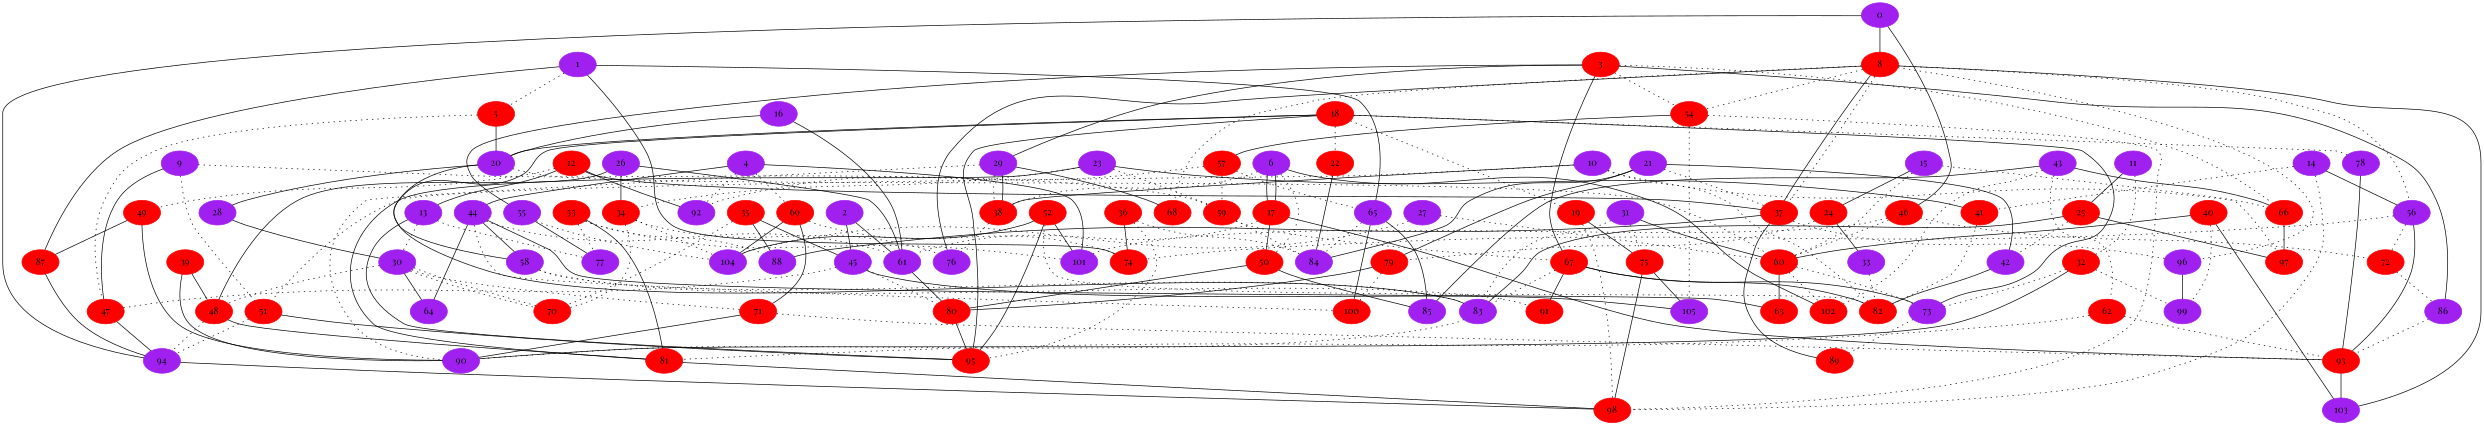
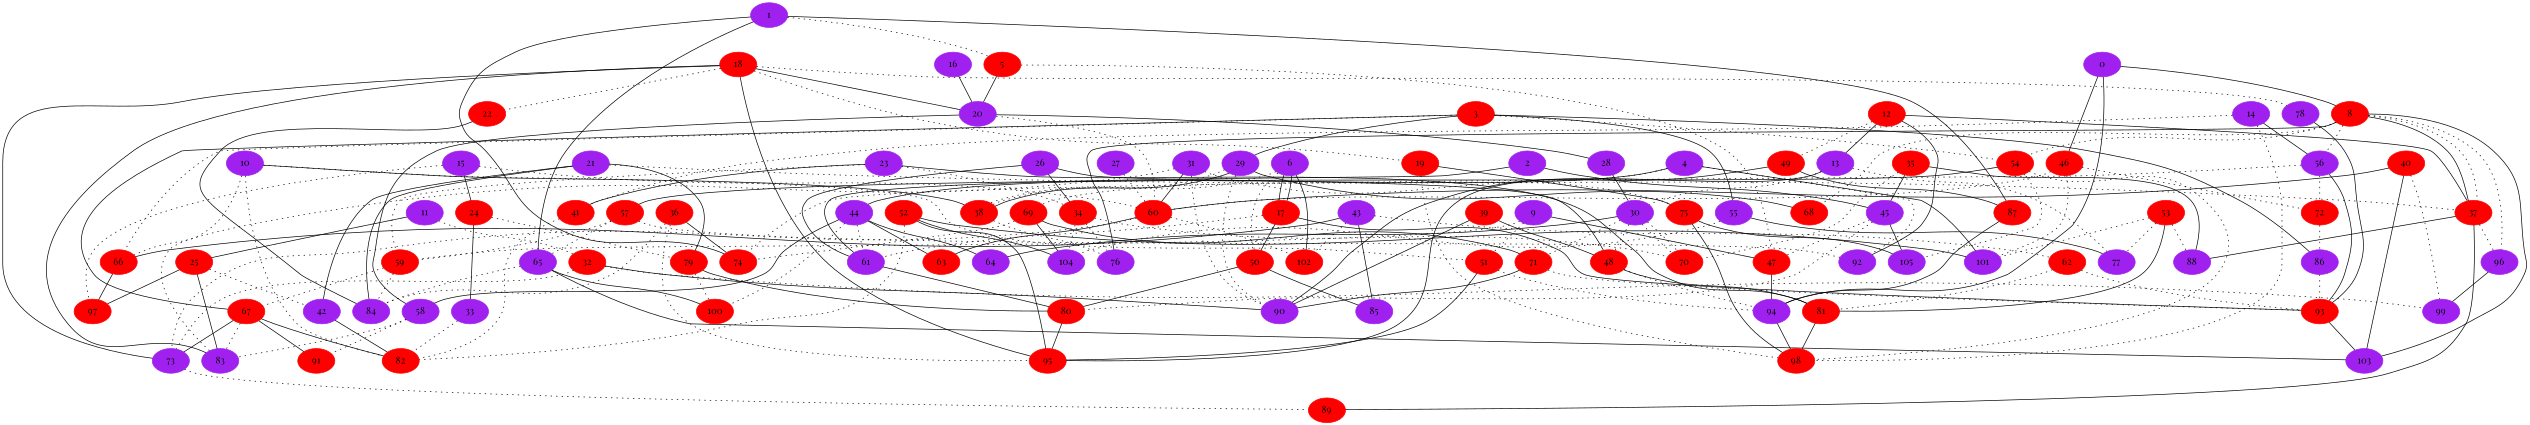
edge "16" -- "61": removed
edge "27" -- "104": removed
edge "65" -- "85": now "65" -- "103"
edge "83" -- "90": now "31" -- "90"
